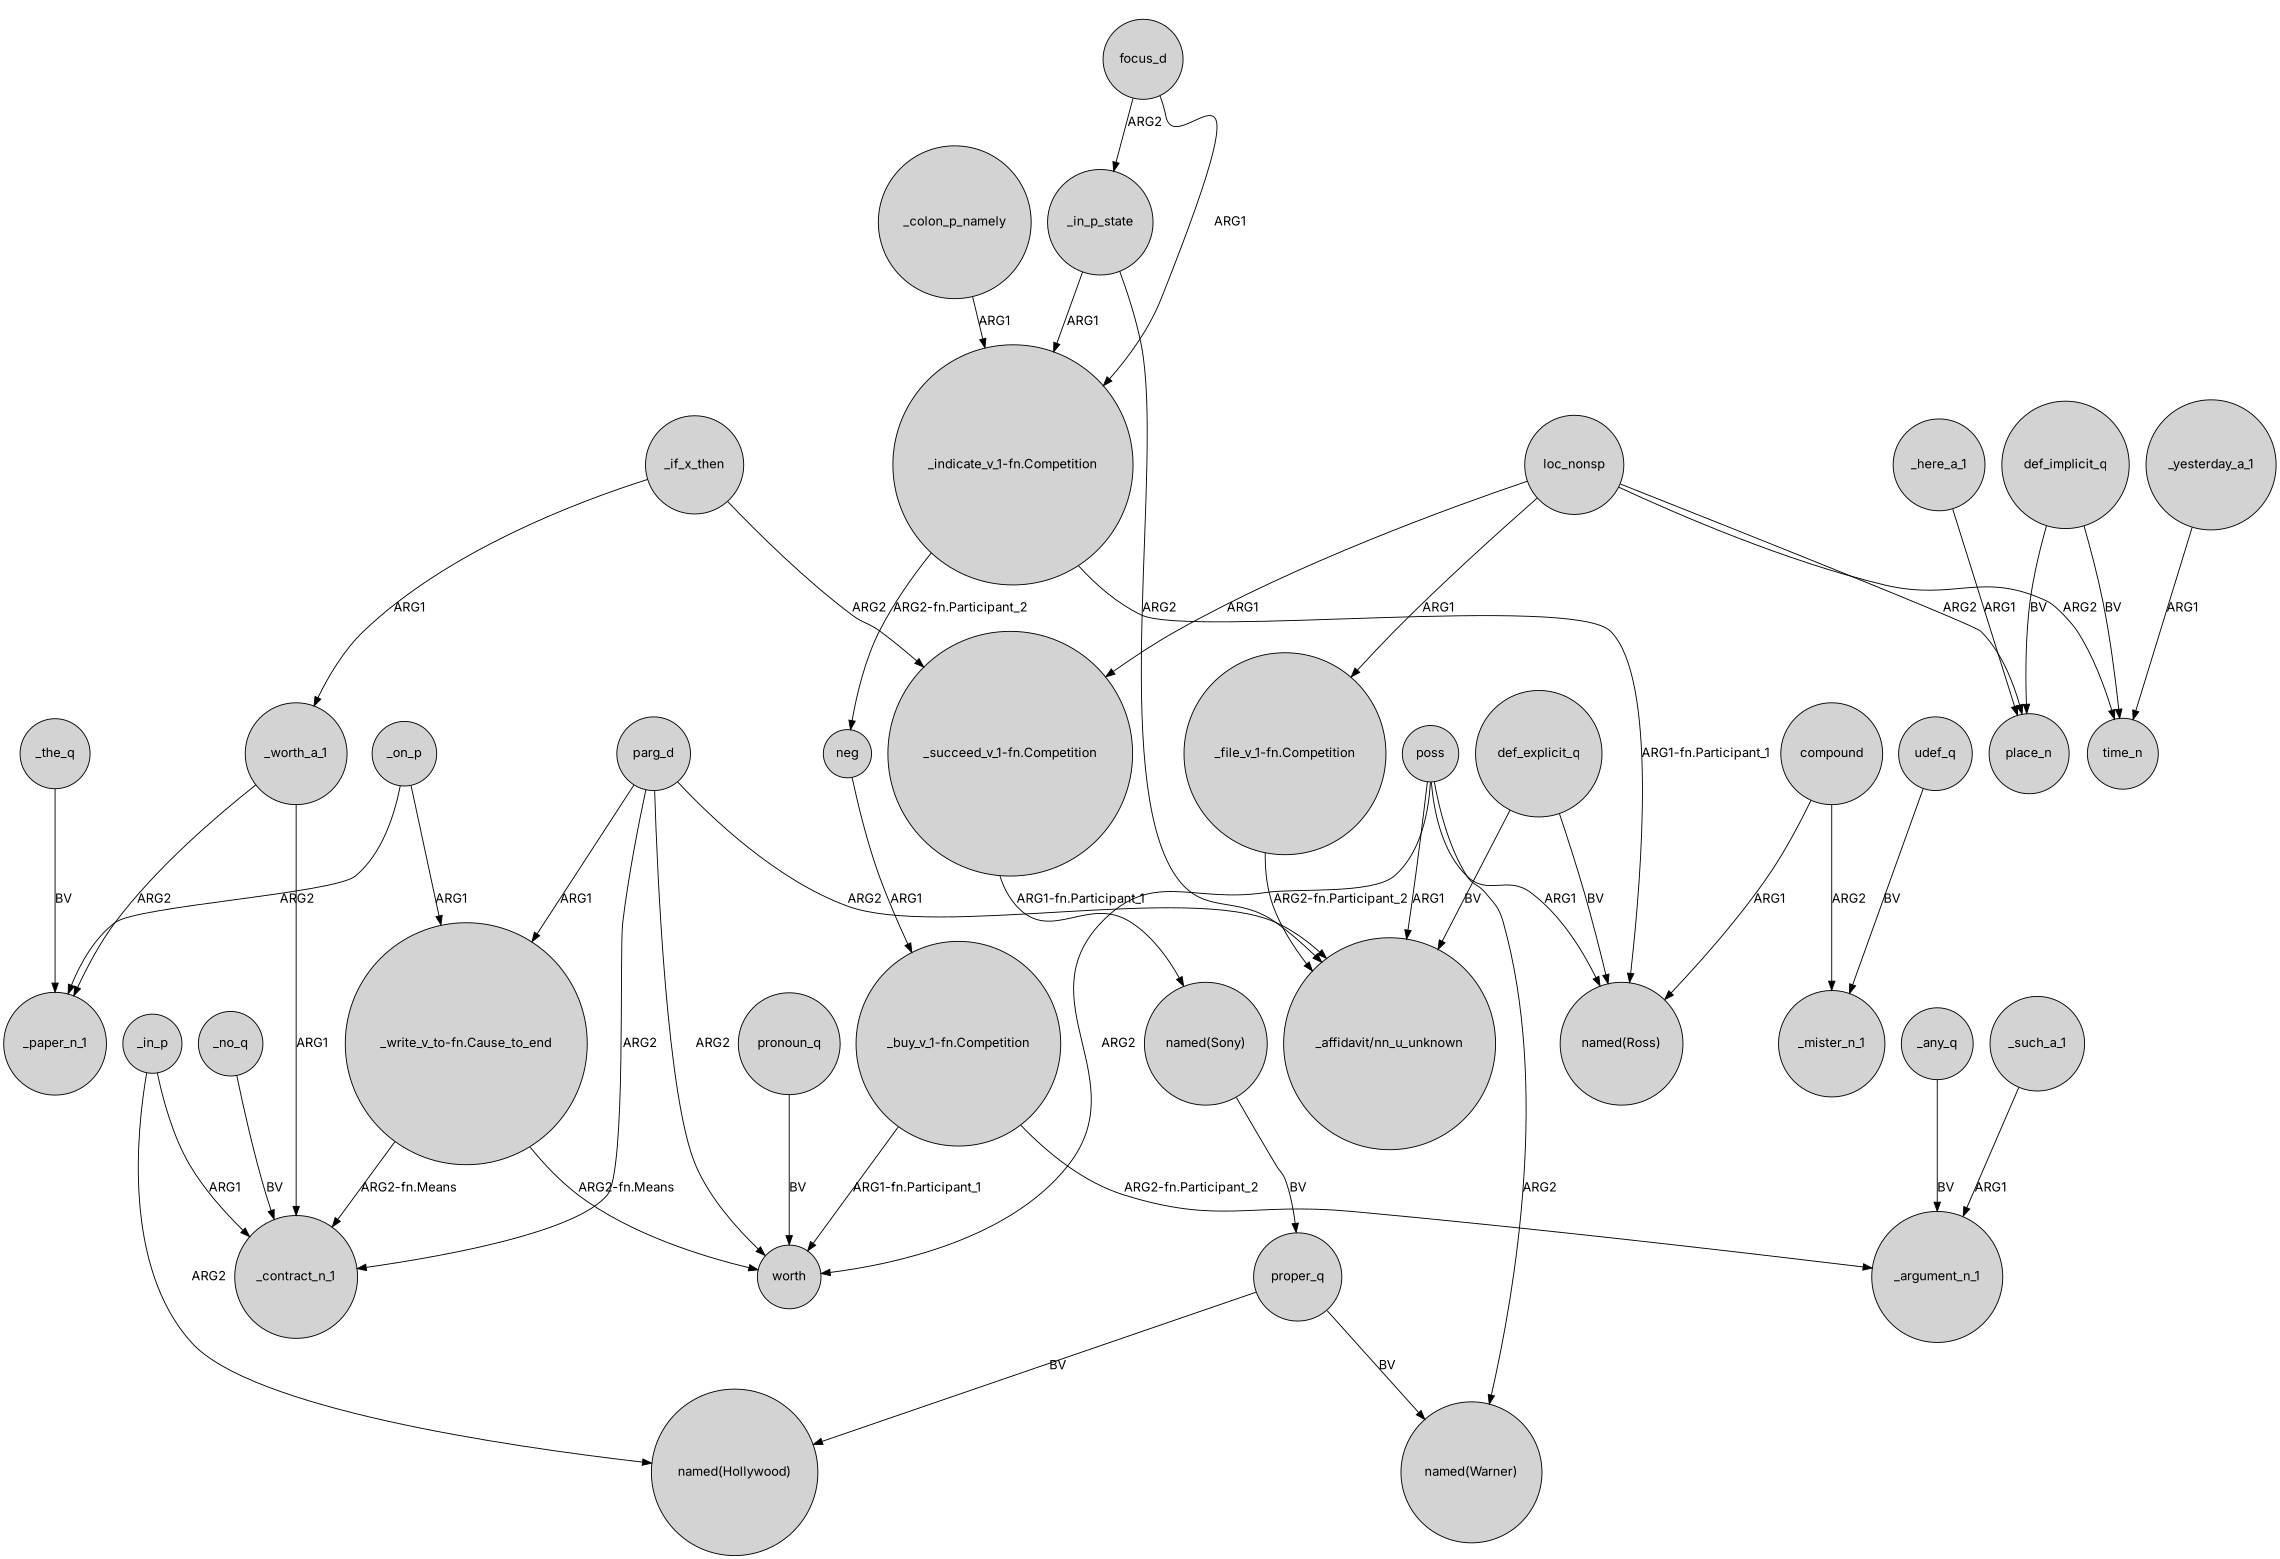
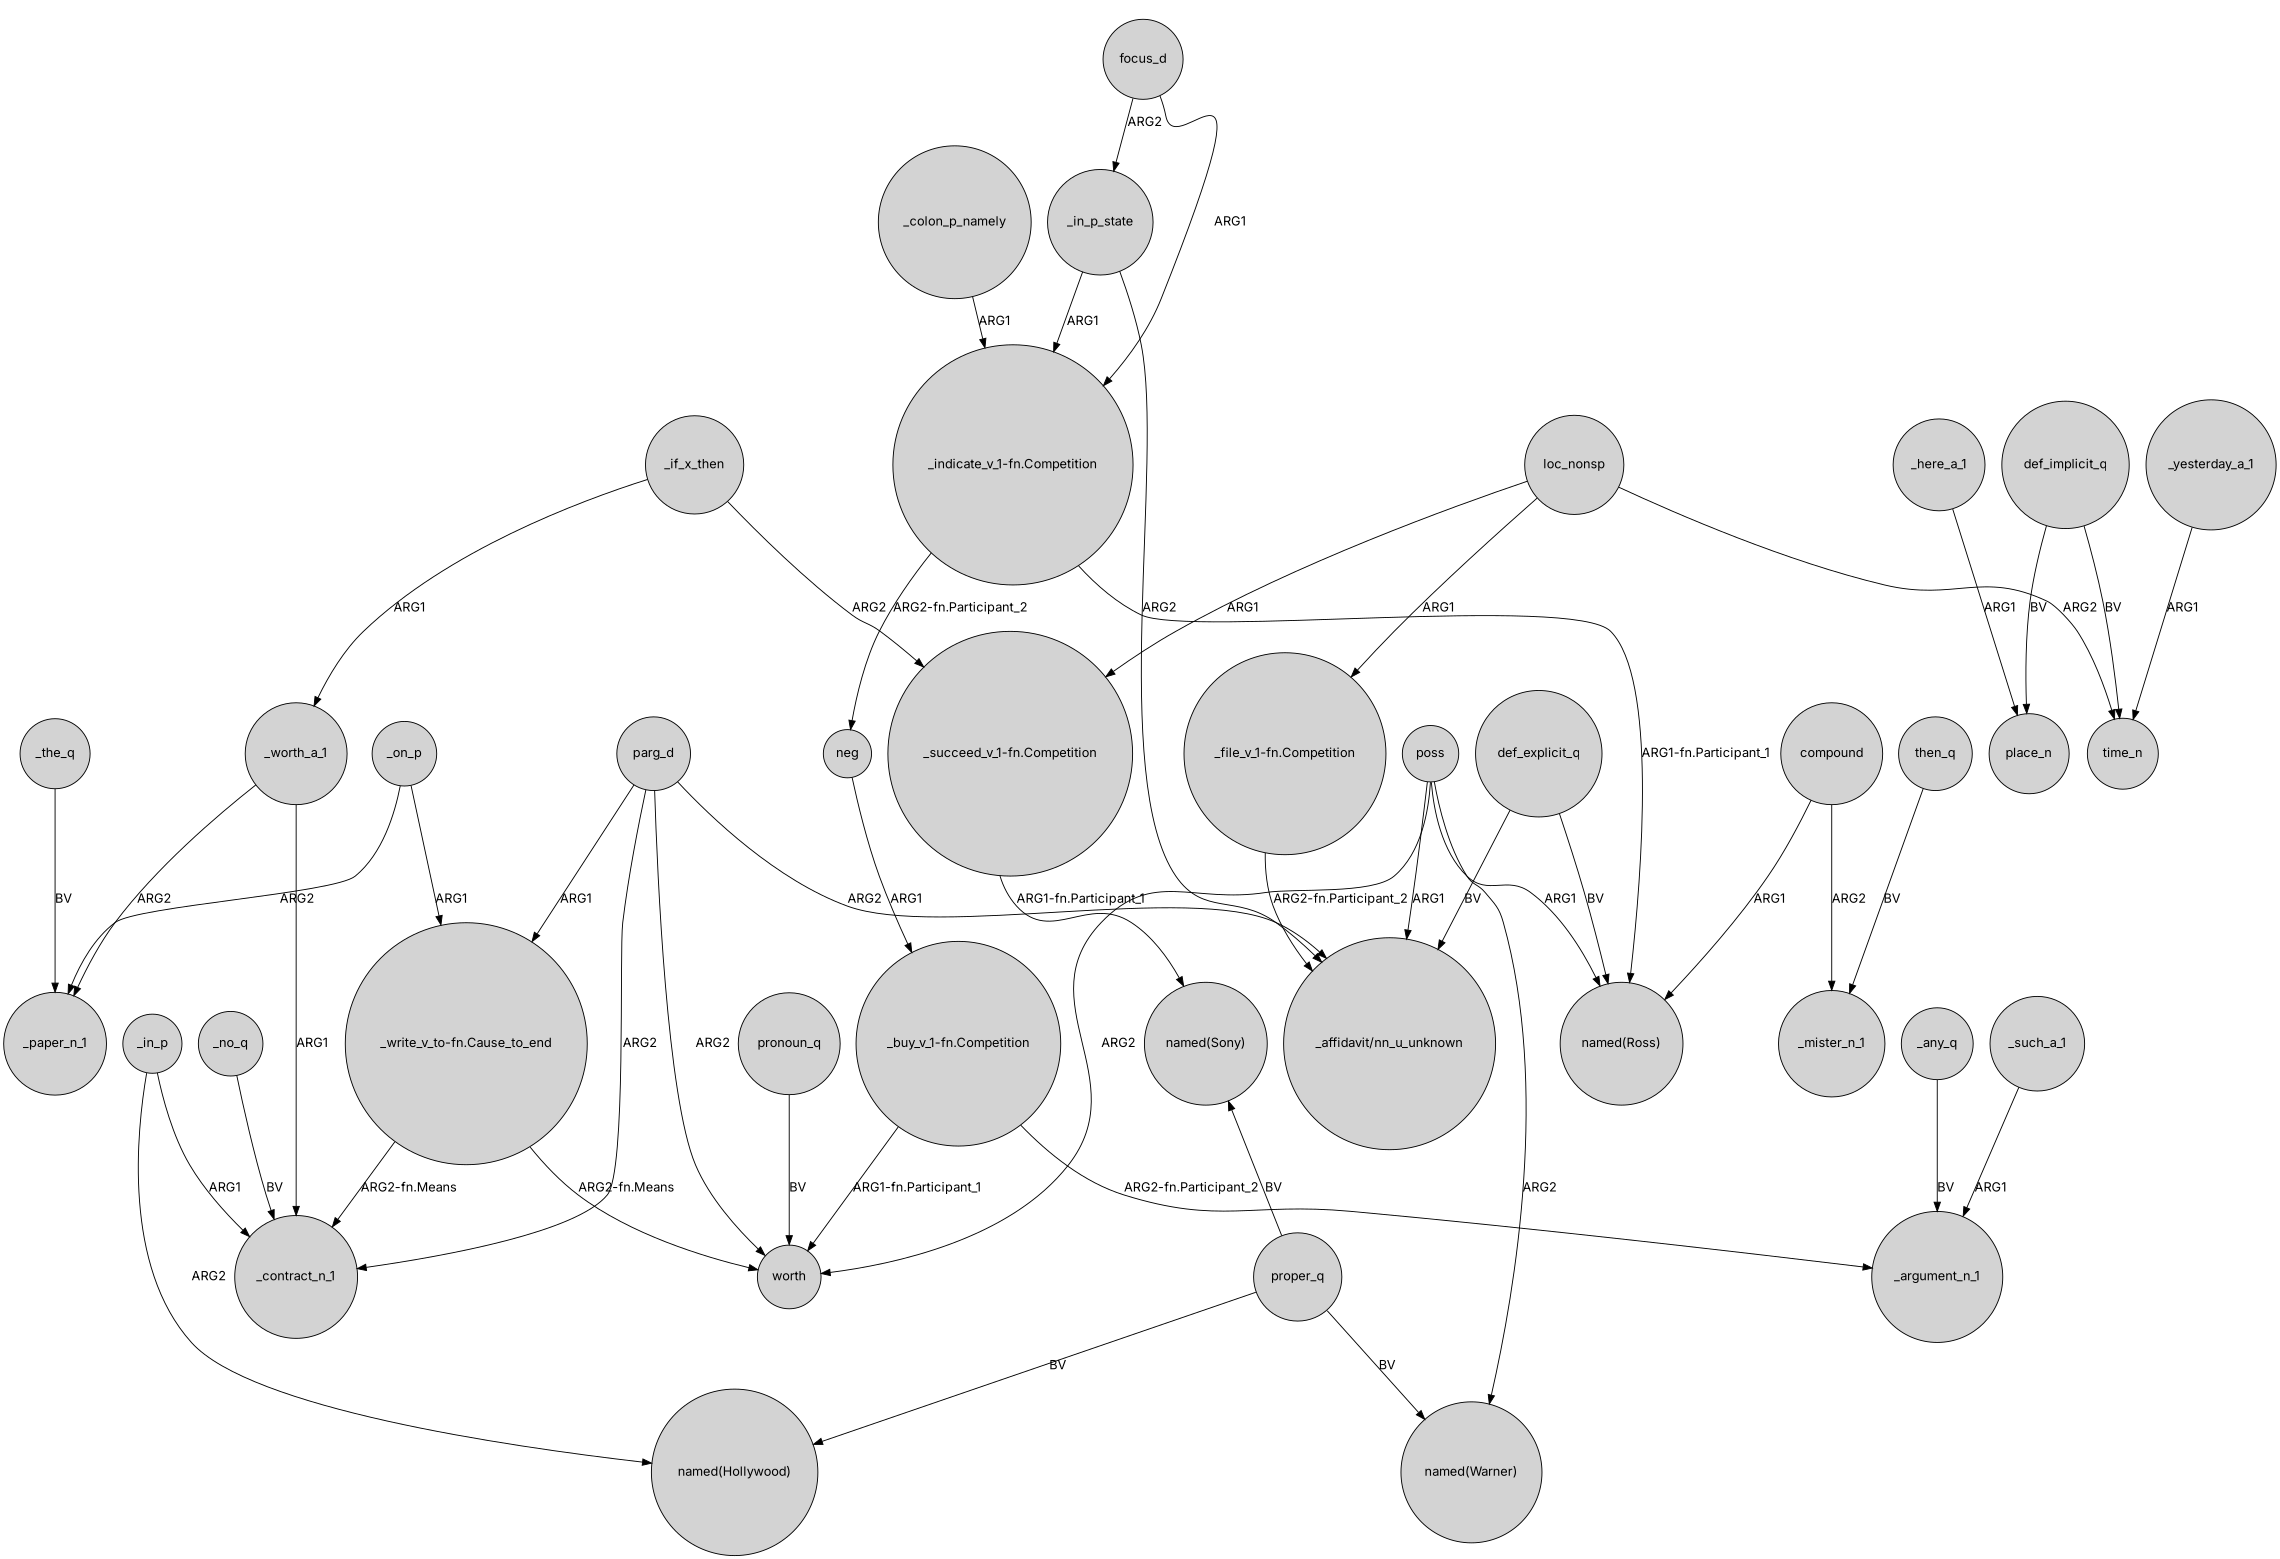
edge "loc_nonsp" -> "place_n": removed, label "ARG2"
node "udef_q": label "udef_q" -> "then_q"
edge "named(Sony)" -> "proper_q": reversed
